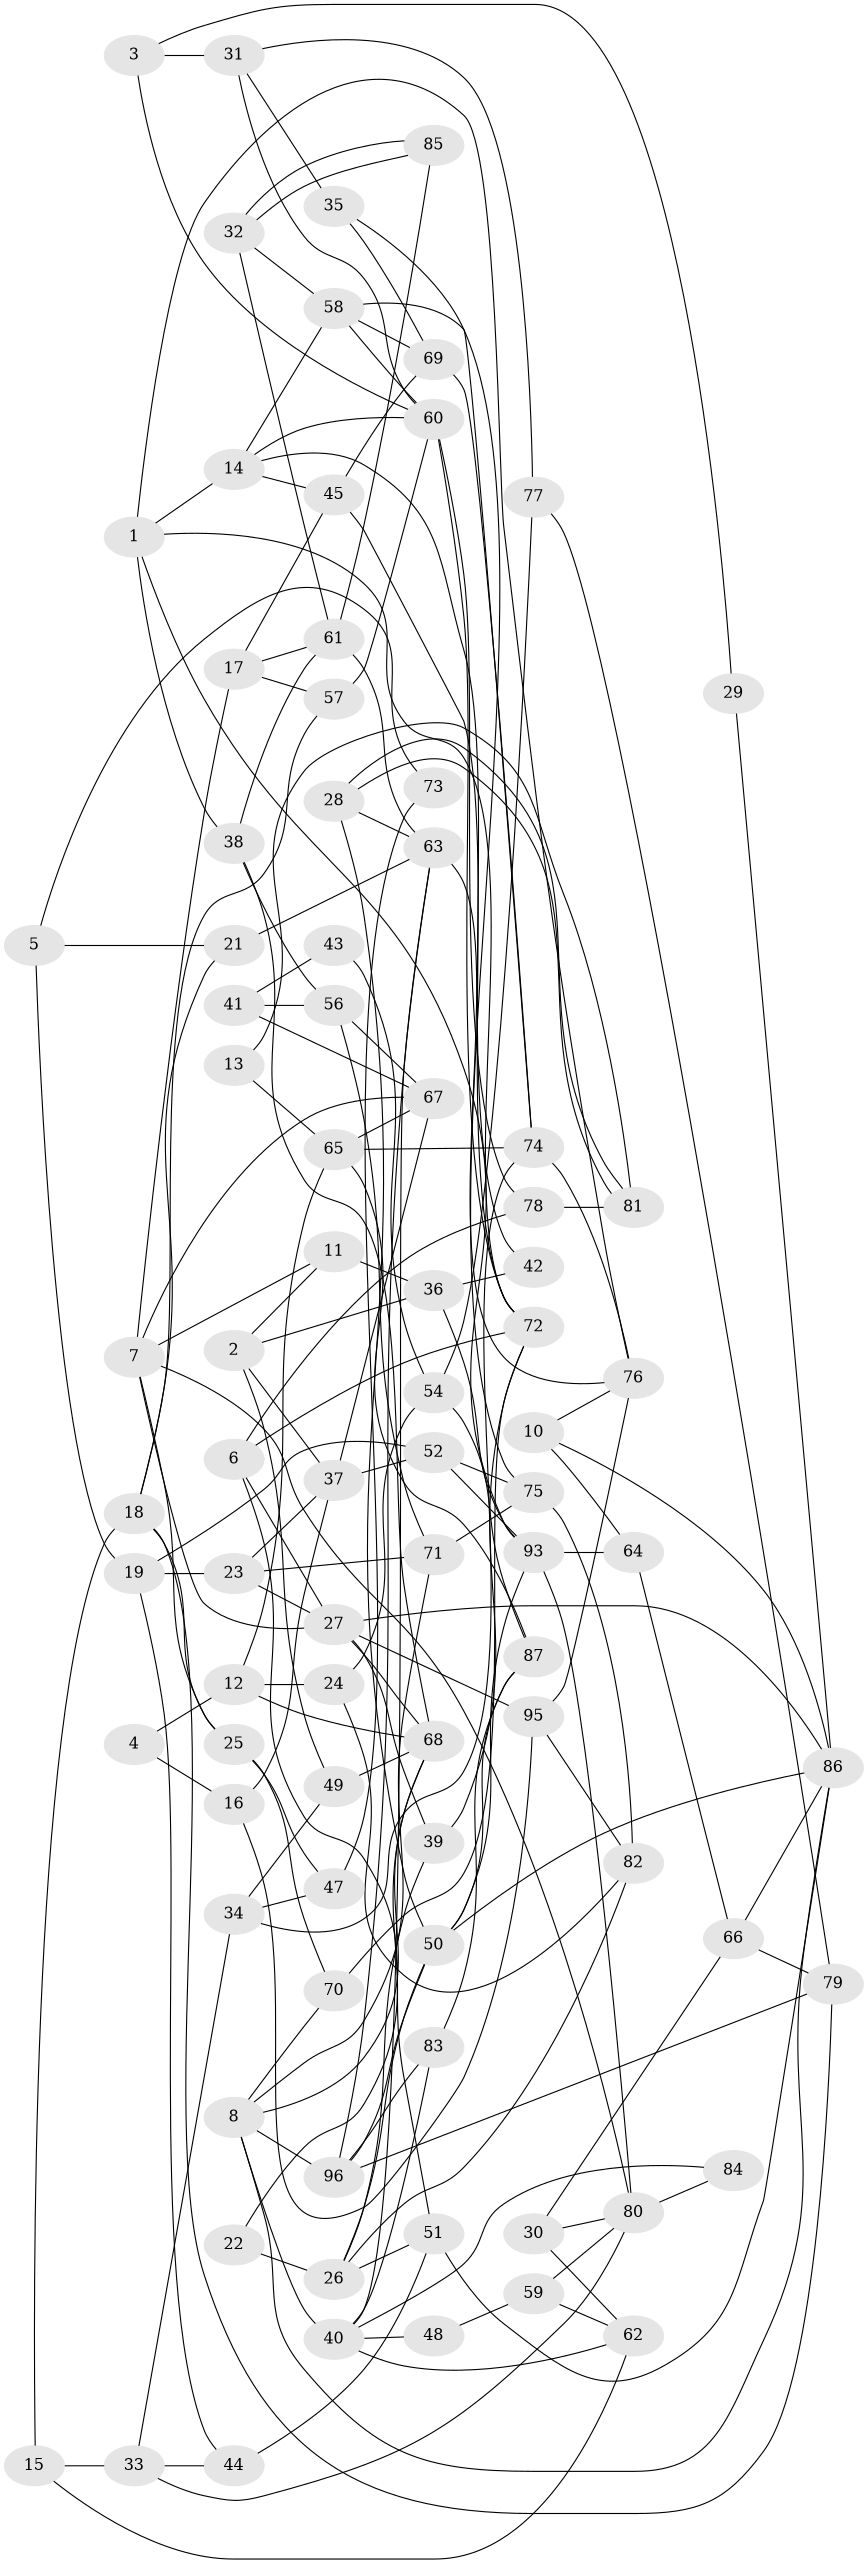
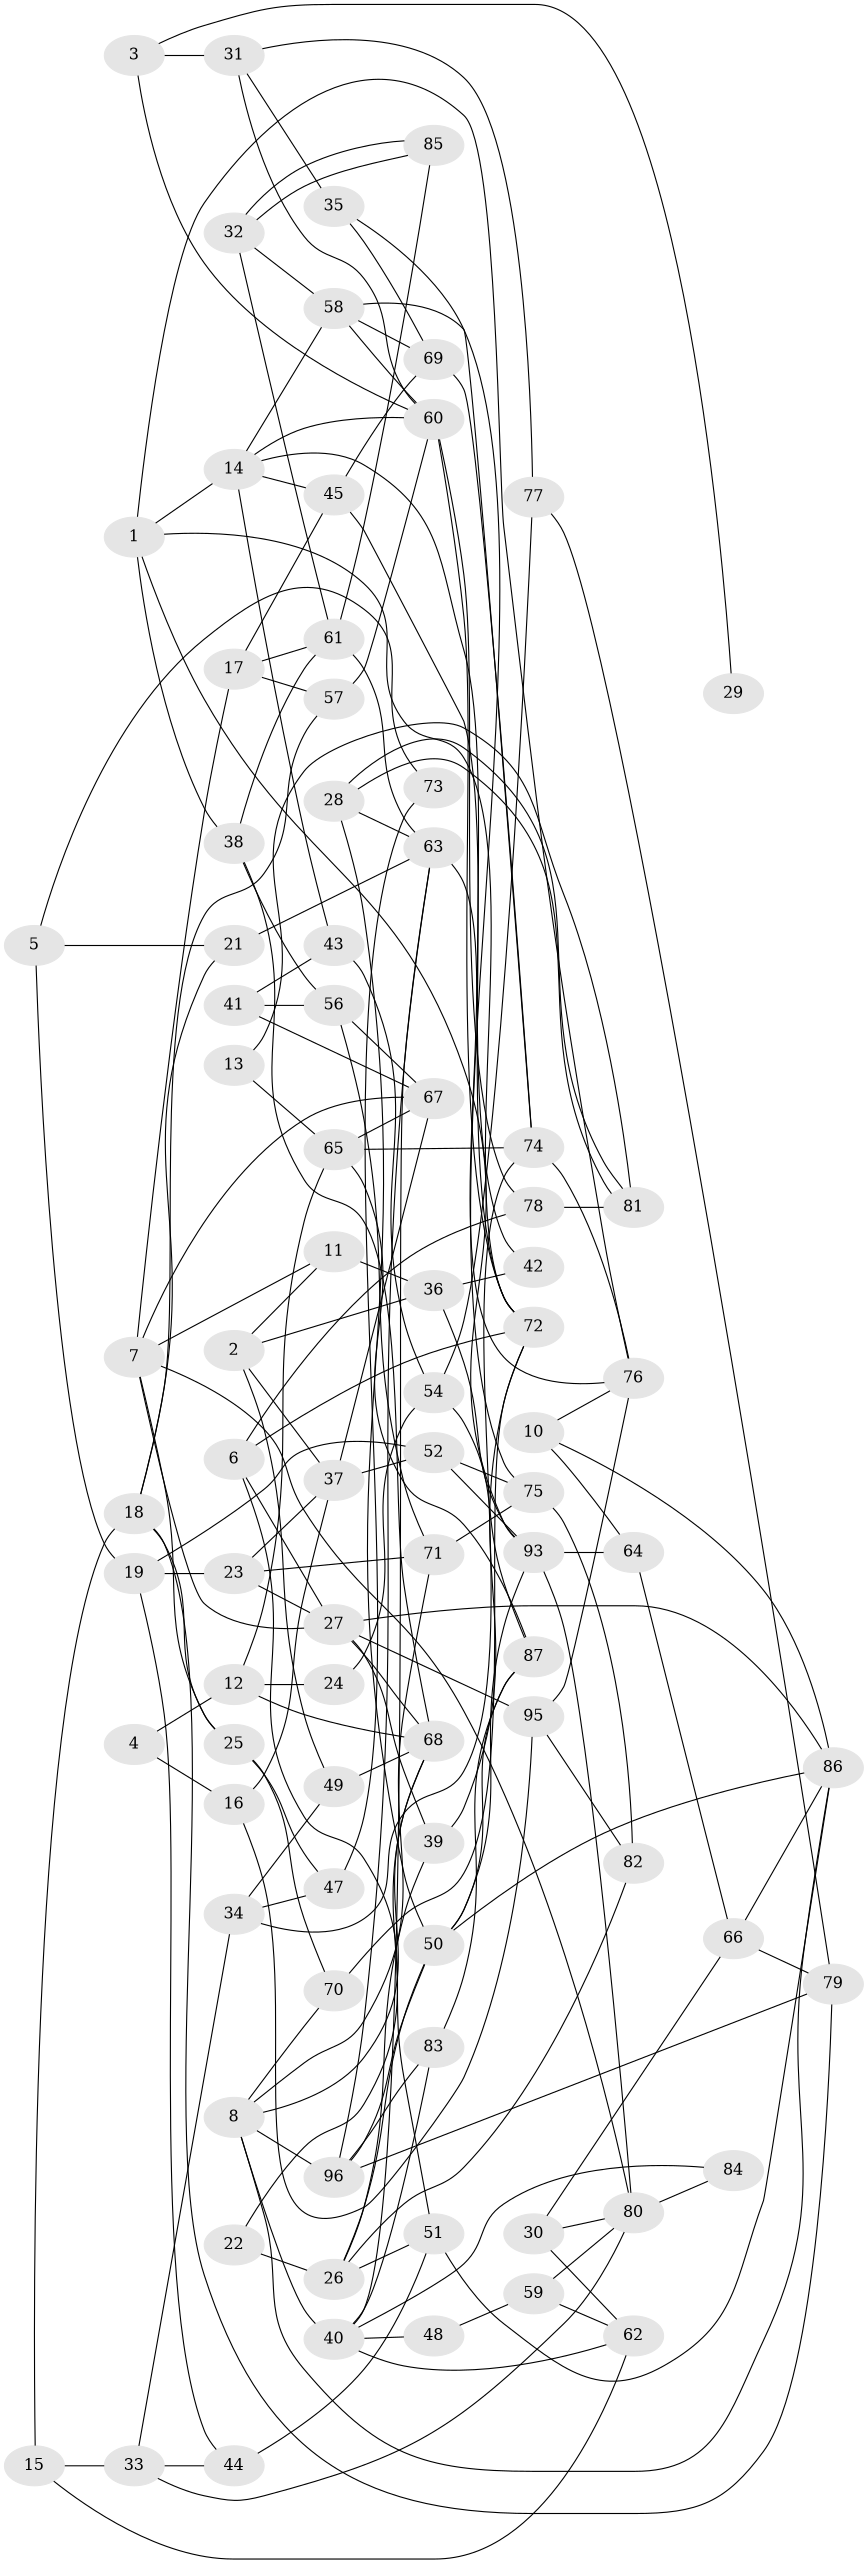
edge "14" -- "43": added
edge "29" -- "86": removed
edge "24" -- "82": removed
